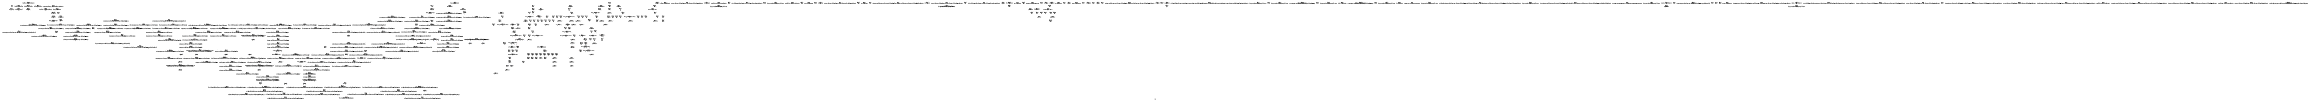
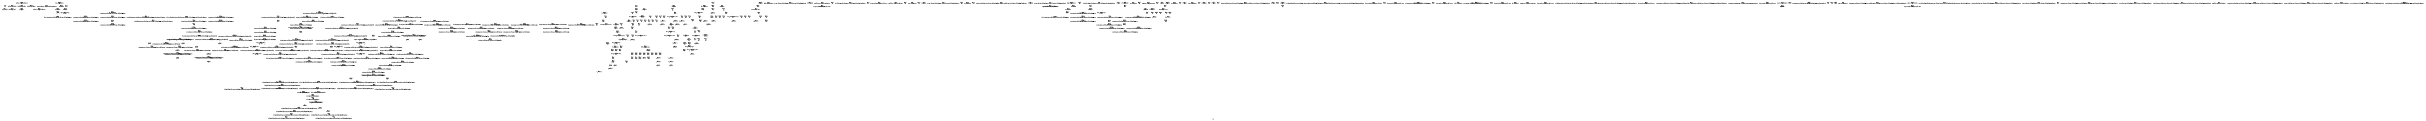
node "NodeID: 654": removed
node "NodeID: 244": removed
node "NodeID: 319": added
